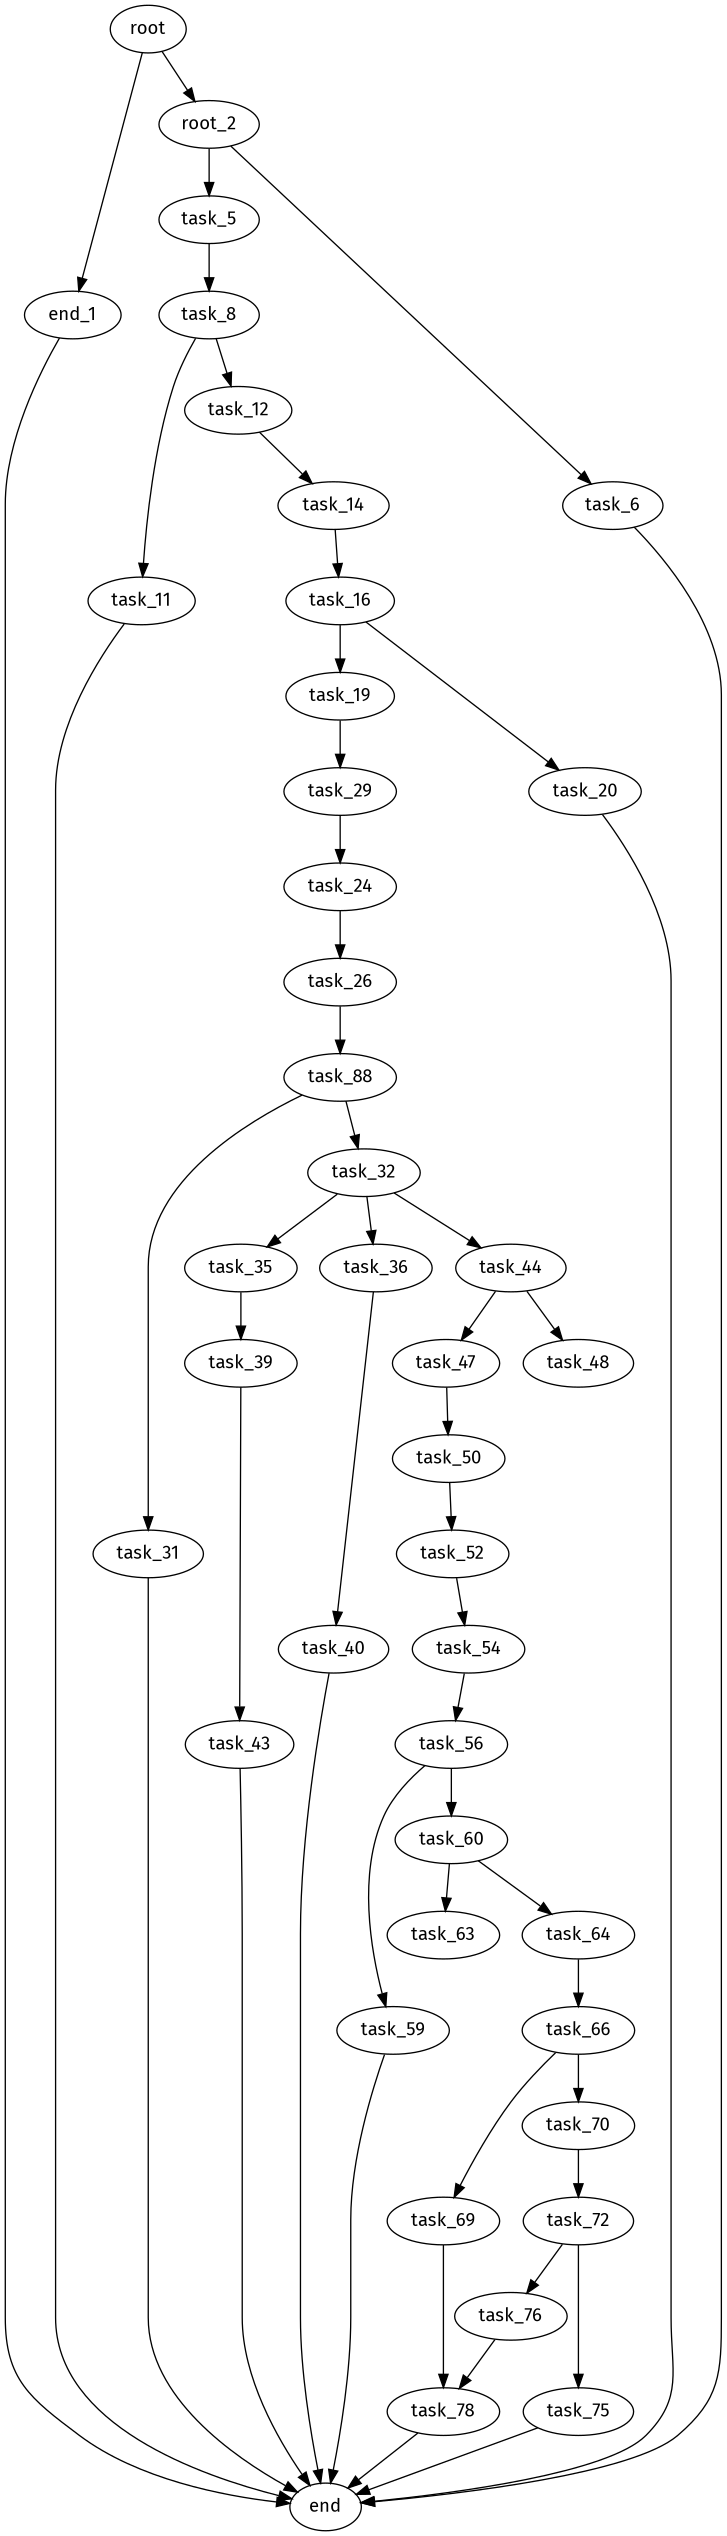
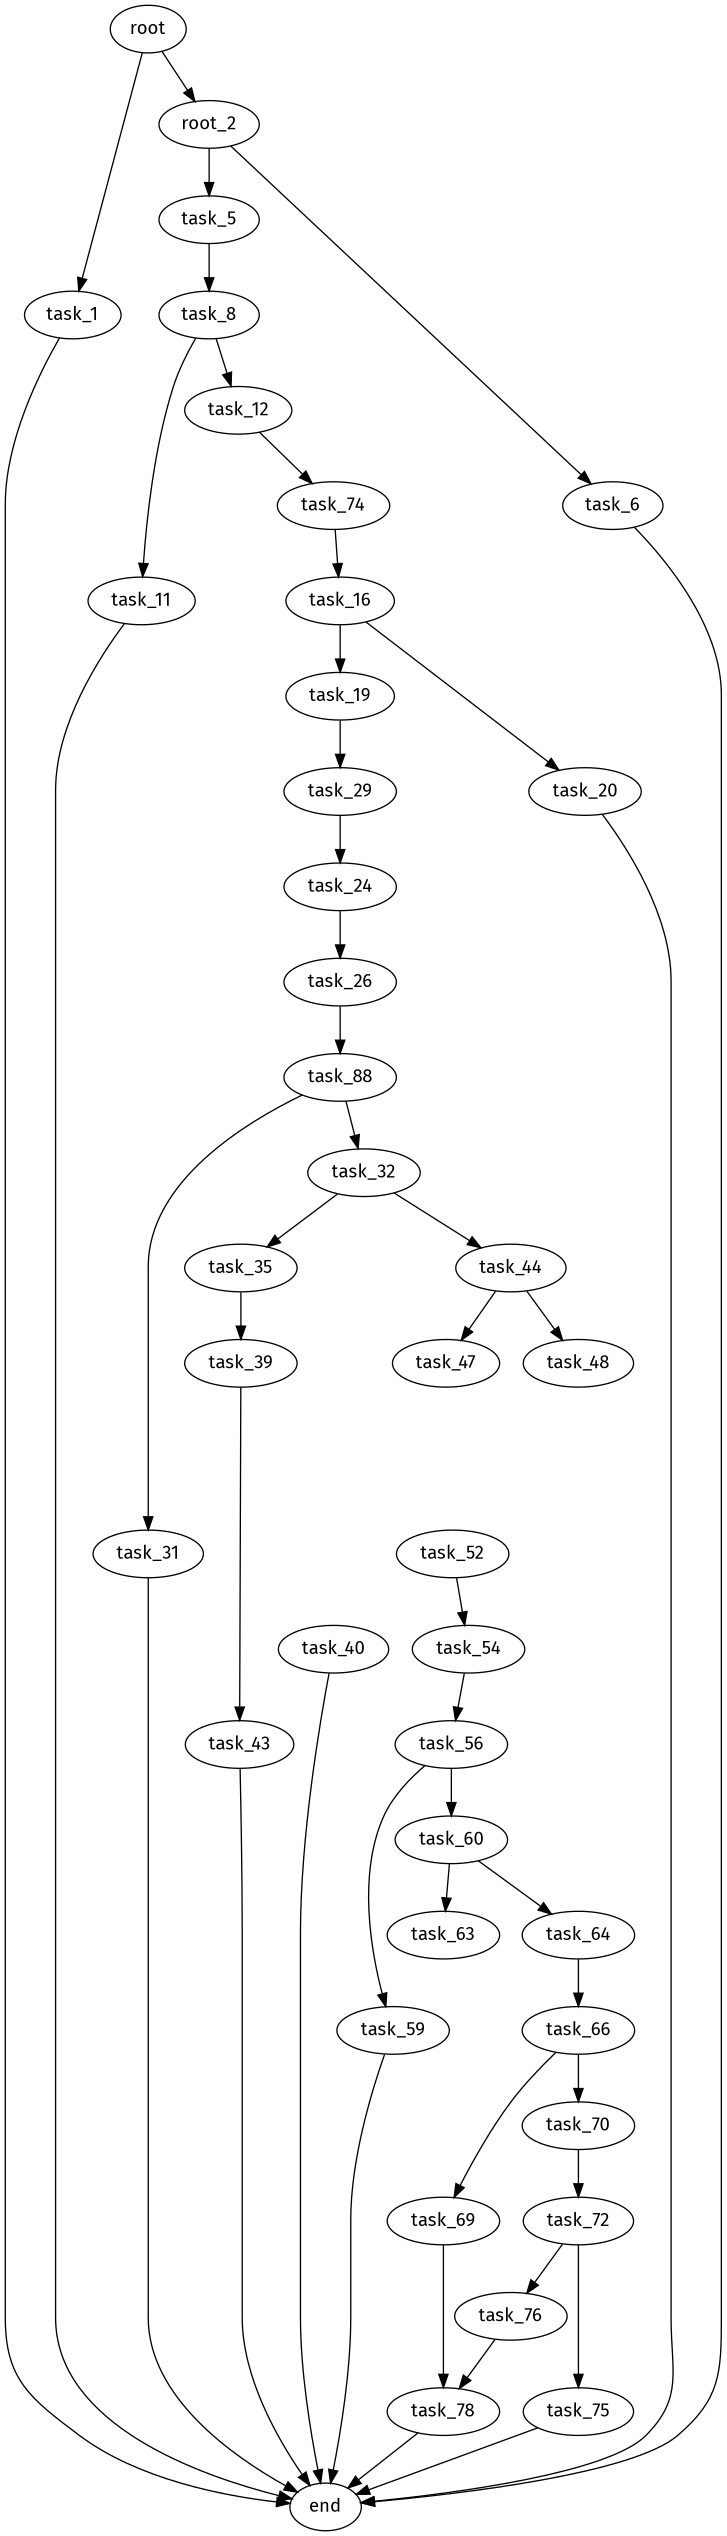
node "end_1": label "end_1" -> "task_1"
node "task_14": label "task_14" -> "task_74"
node "task_36": removed
node "task_50": removed
